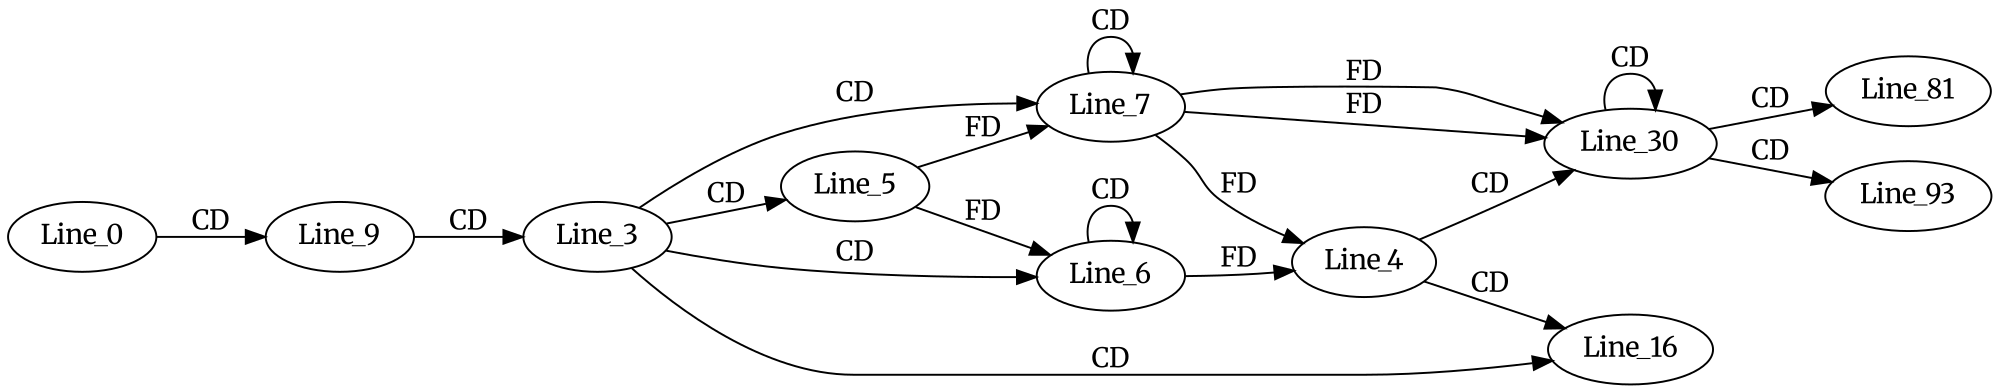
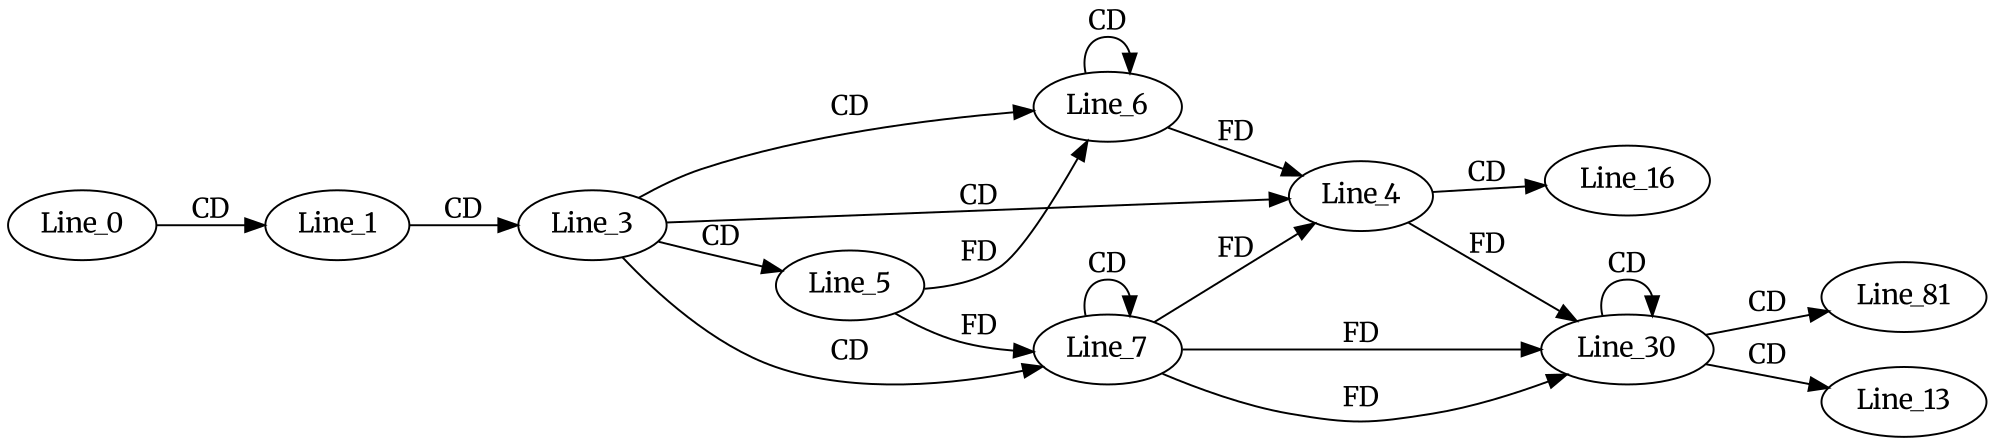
edge "Line_4" -> "Line_30": label "CD" -> "FD"
node "Line_93": label "Line_93" -> "Line_13"
node "Line_9": label "Line_9" -> "Line_1"
edge "Line_3" -> "Line_16": now "Line_3" -> "Line_4"
